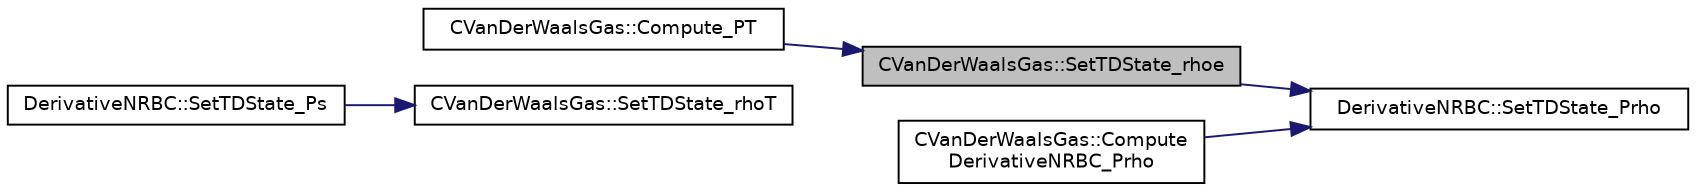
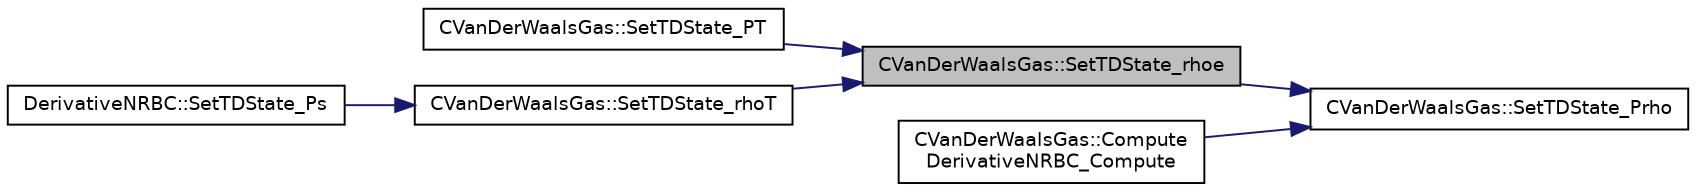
node "CVanDerWaalsGas::Compute_PT": label "CVanDerWaalsGas::Compute_PT" -> "CVanDerWaalsGas::SetTDState_PT"
edge "CVanDerWaalsGas::SetTDState_rhoT" -> "CVanDerWaalsGas::SetTDState_rhoe": added
node "DerivativeNRBC::SetTDState_Prho": label "DerivativeNRBC::SetTDState_Prho" -> "CVanDerWaalsGas::SetTDState_Prho"
node "CVanDerWaalsGas::Compute DerivativeNRBC_Prho": label "CVanDerWaalsGas::Compute DerivativeNRBC_Prho" -> "CVanDerWaalsGas::Compute DerivativeNRBC_Compute"
